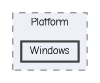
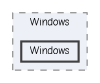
cluster "Platform": label "Platform" -> "Windows"
